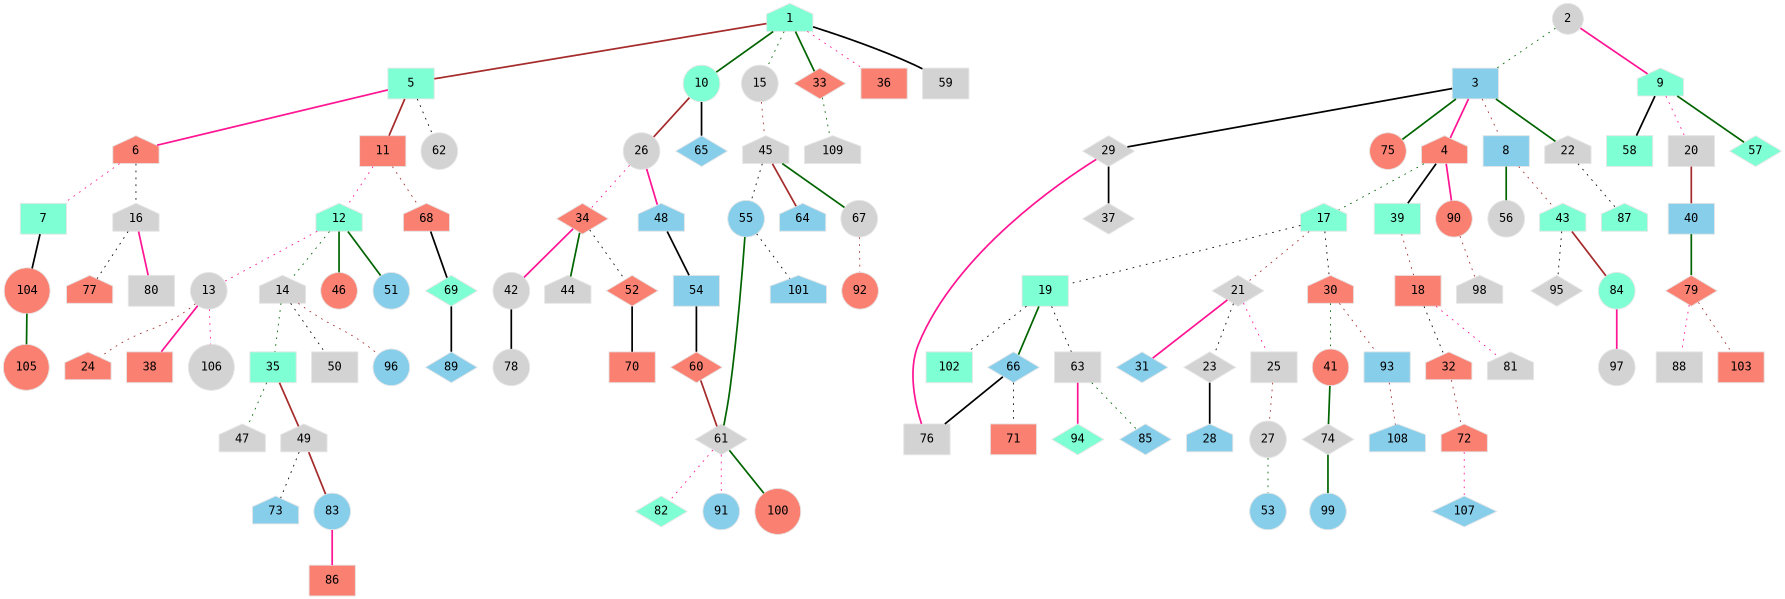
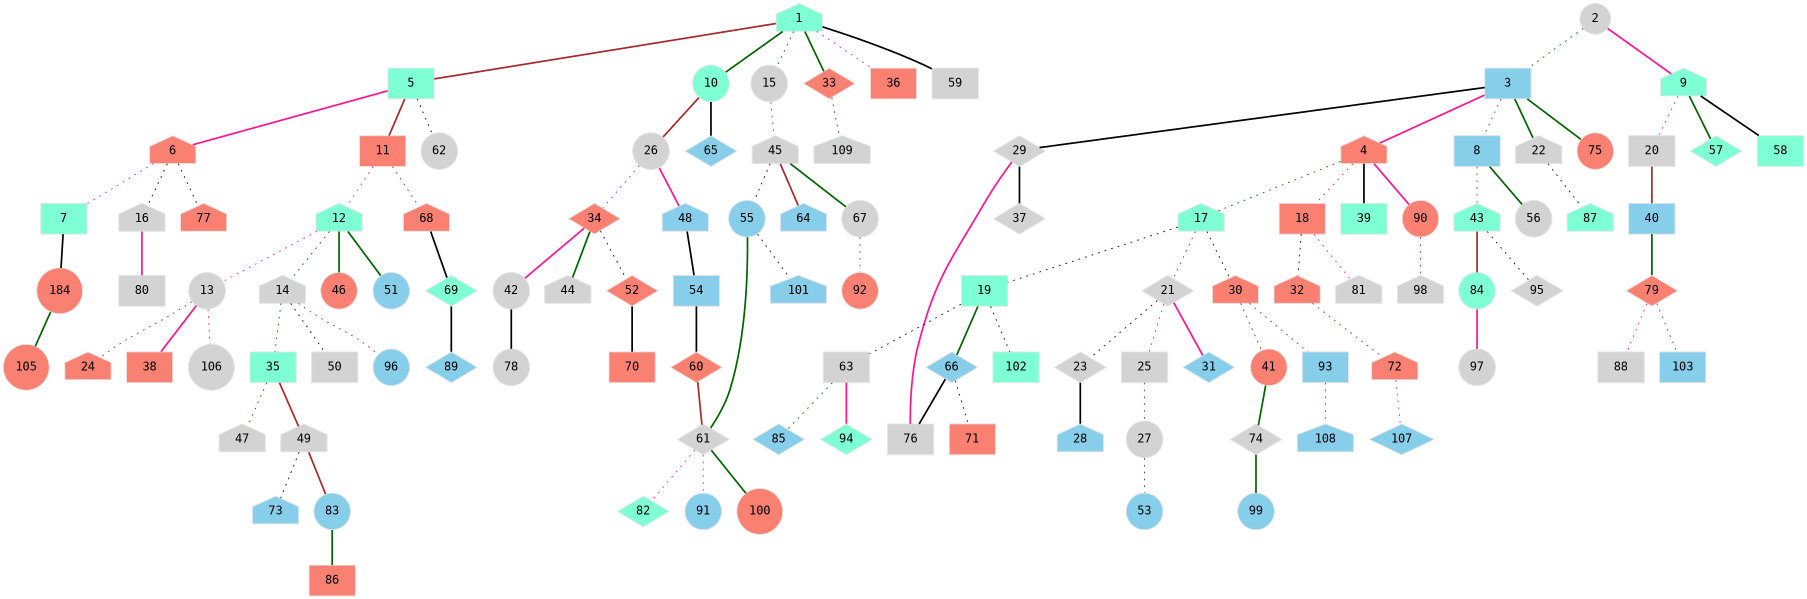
edge "16" -- "77": now "6" -- "77"
edge "39" -- "18": now "4" -- "18"
node "104": label "104" -> "184"
node "103": fillcolor salmon -> skyblue
edge "83" -- "86": color deeppink -> darkgreen
